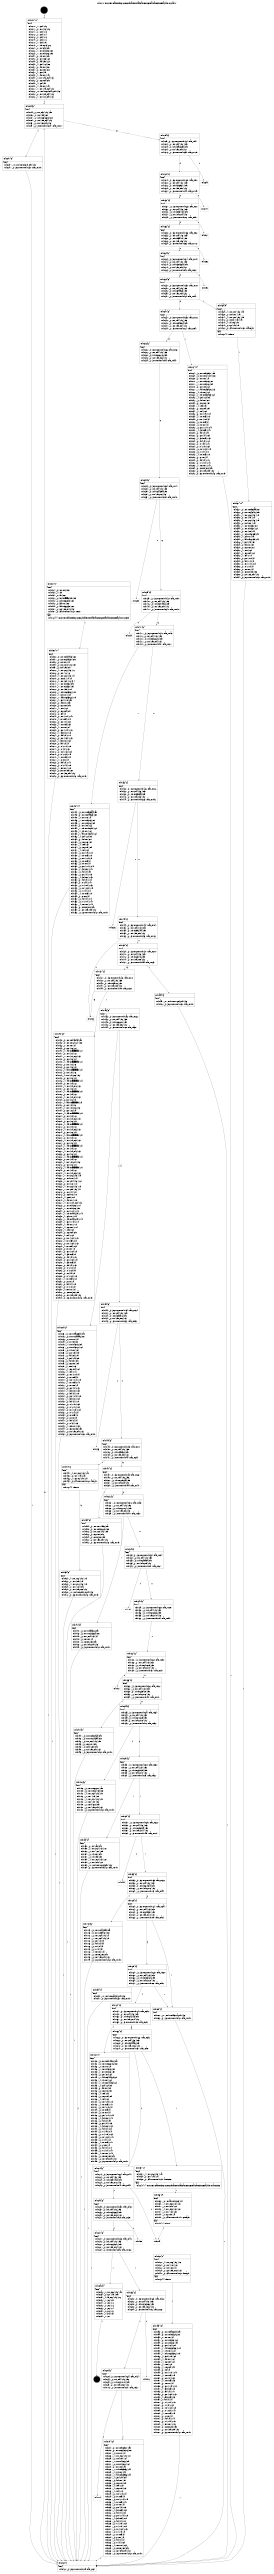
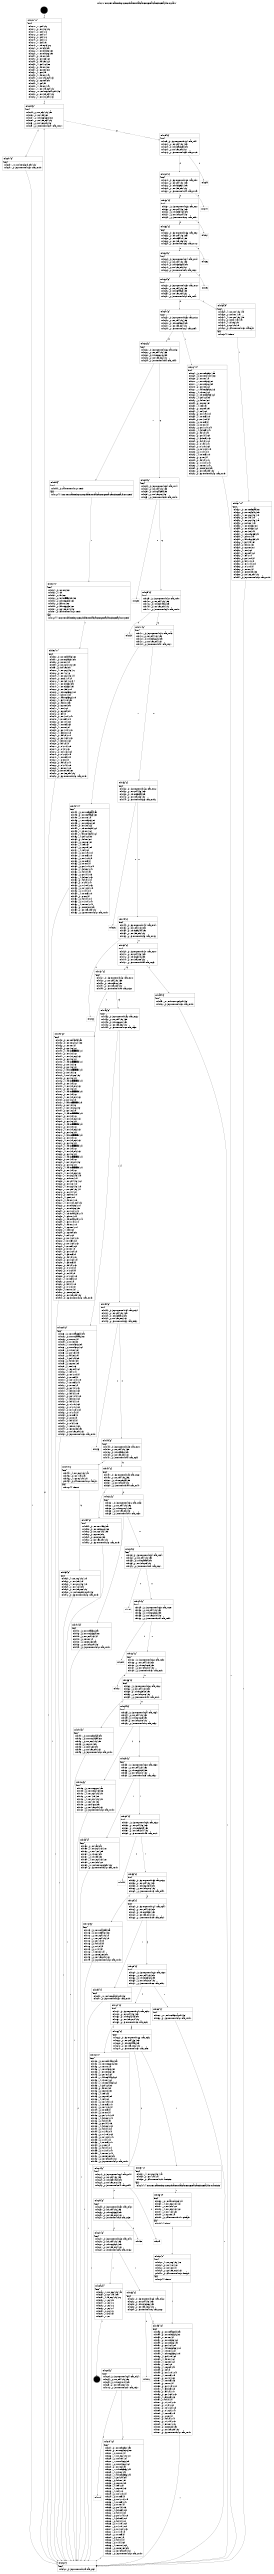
node "0x401bbf [5]": added
edge "0x401487 [28]" -> "0x402435": now "0x401487 [28]" -> "0x4014a3 [28]"
node "0x4020bd": added
edge "0x40160f [28]" -> "0x401e2c [15]": now "0x40160f [28]" -> "0x401c9d [15]"
edge "0x401d63 [29]" -> "0x402049": now "0x401d63 [29]" -> "0x401d80 [21]"
edge "0x4016d3 [28]" -> "0x4016ef [28]": now "0x4016d3 [28]" -> "0x401d95 [151]"
